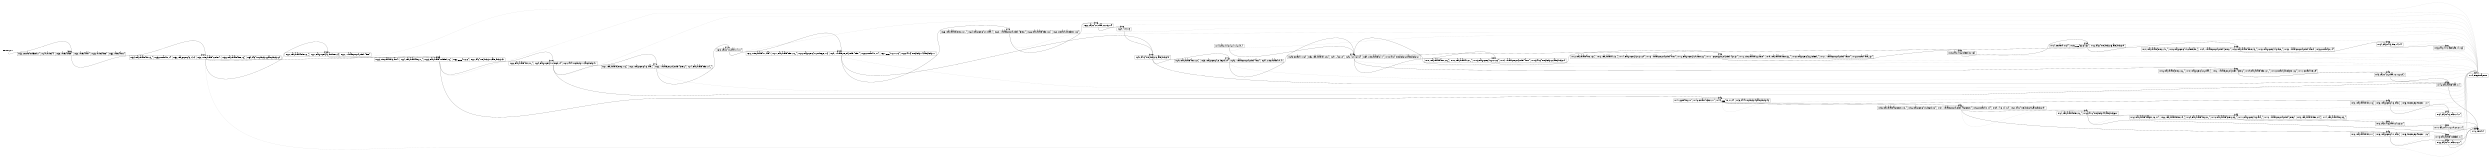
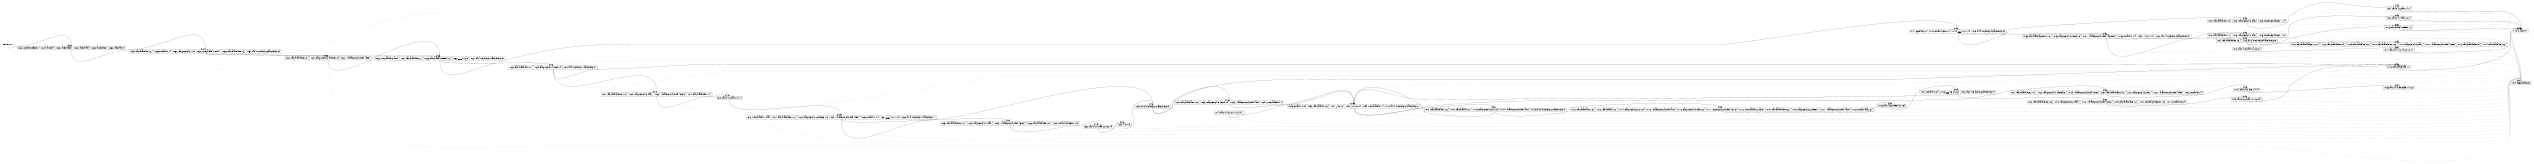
edge "10767: read-variable['dataAttr',v18,v17]" -> "10776: call-0:0[v23,'data',v24,v25,v21]": removed
